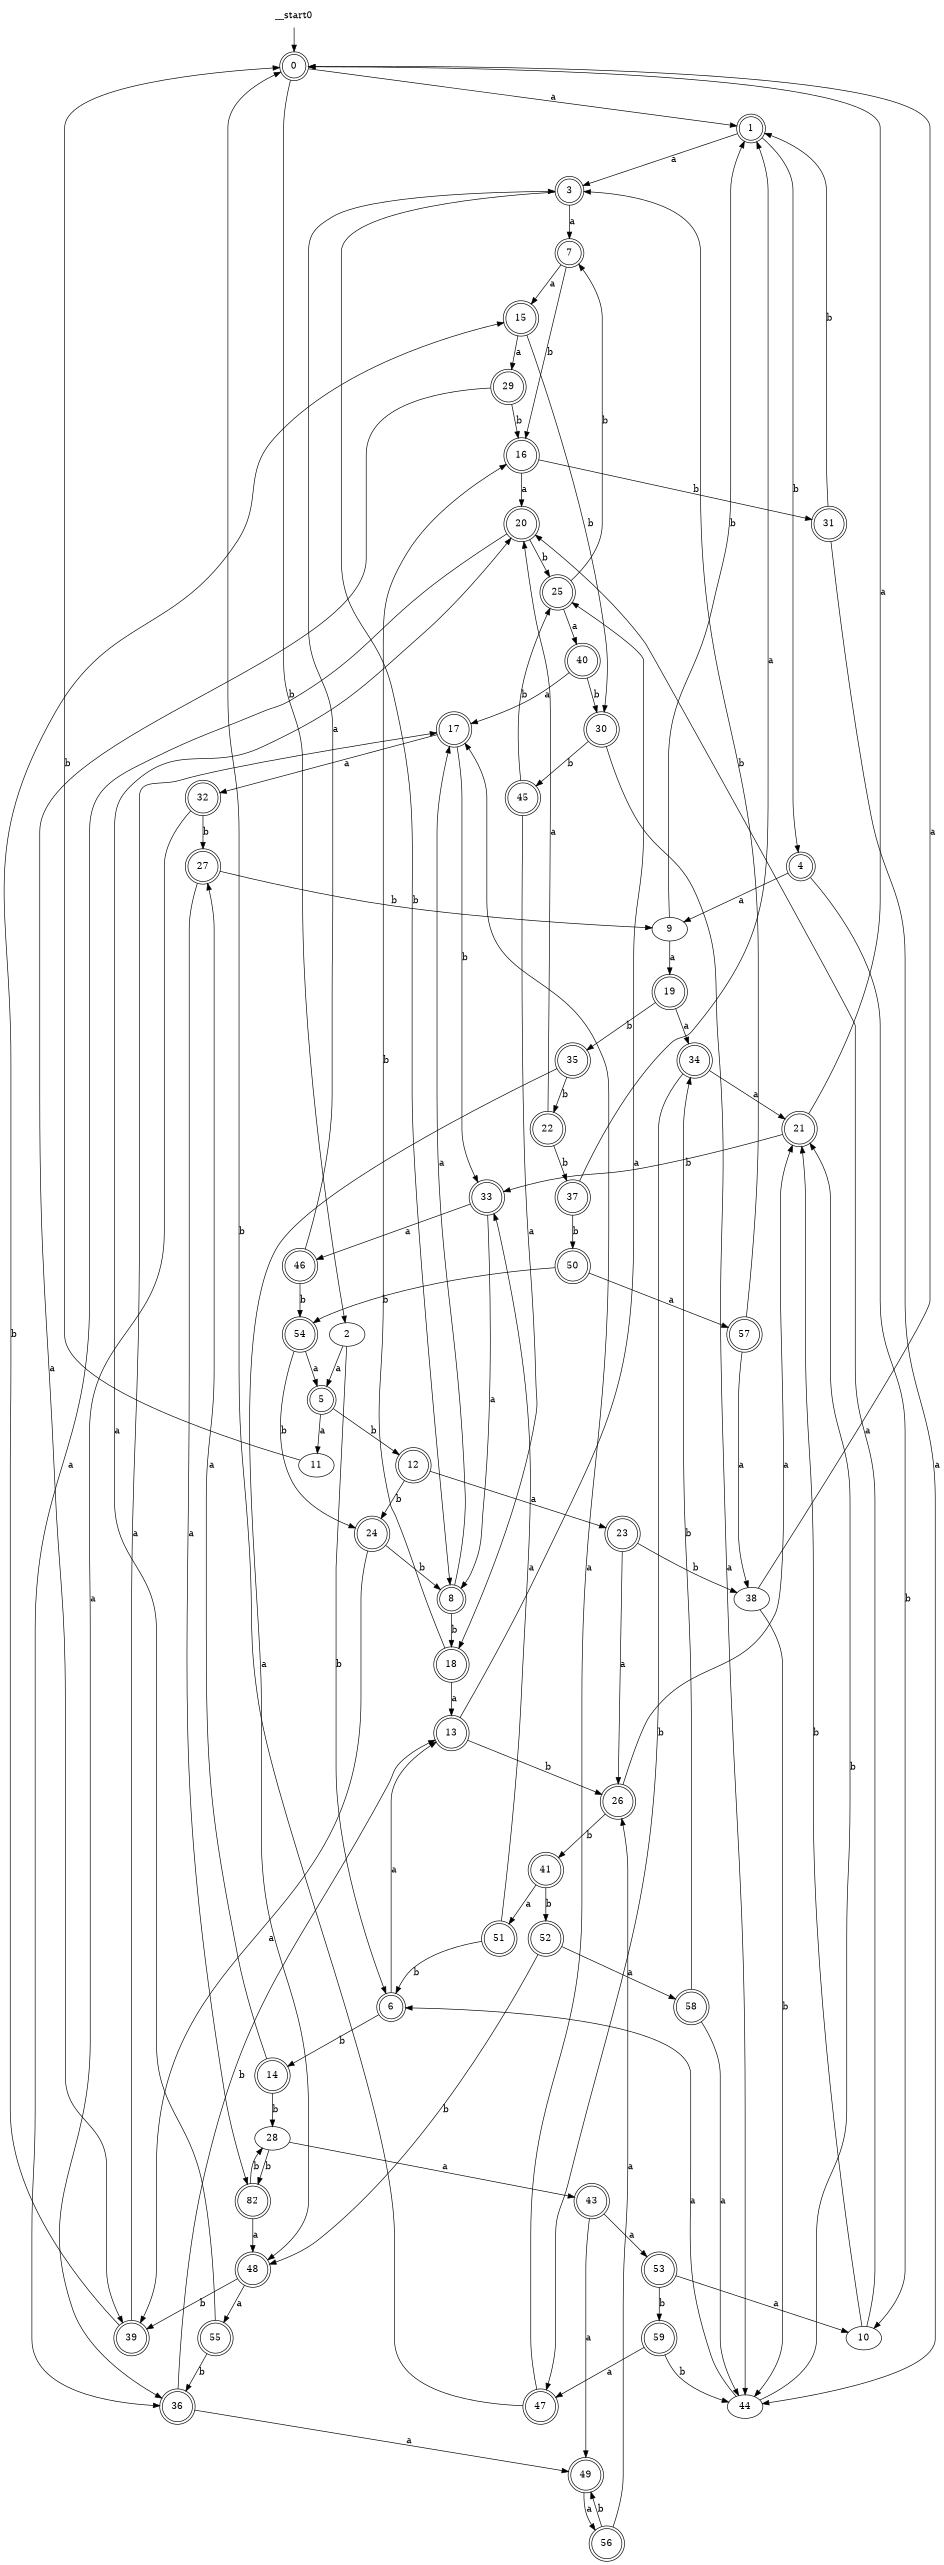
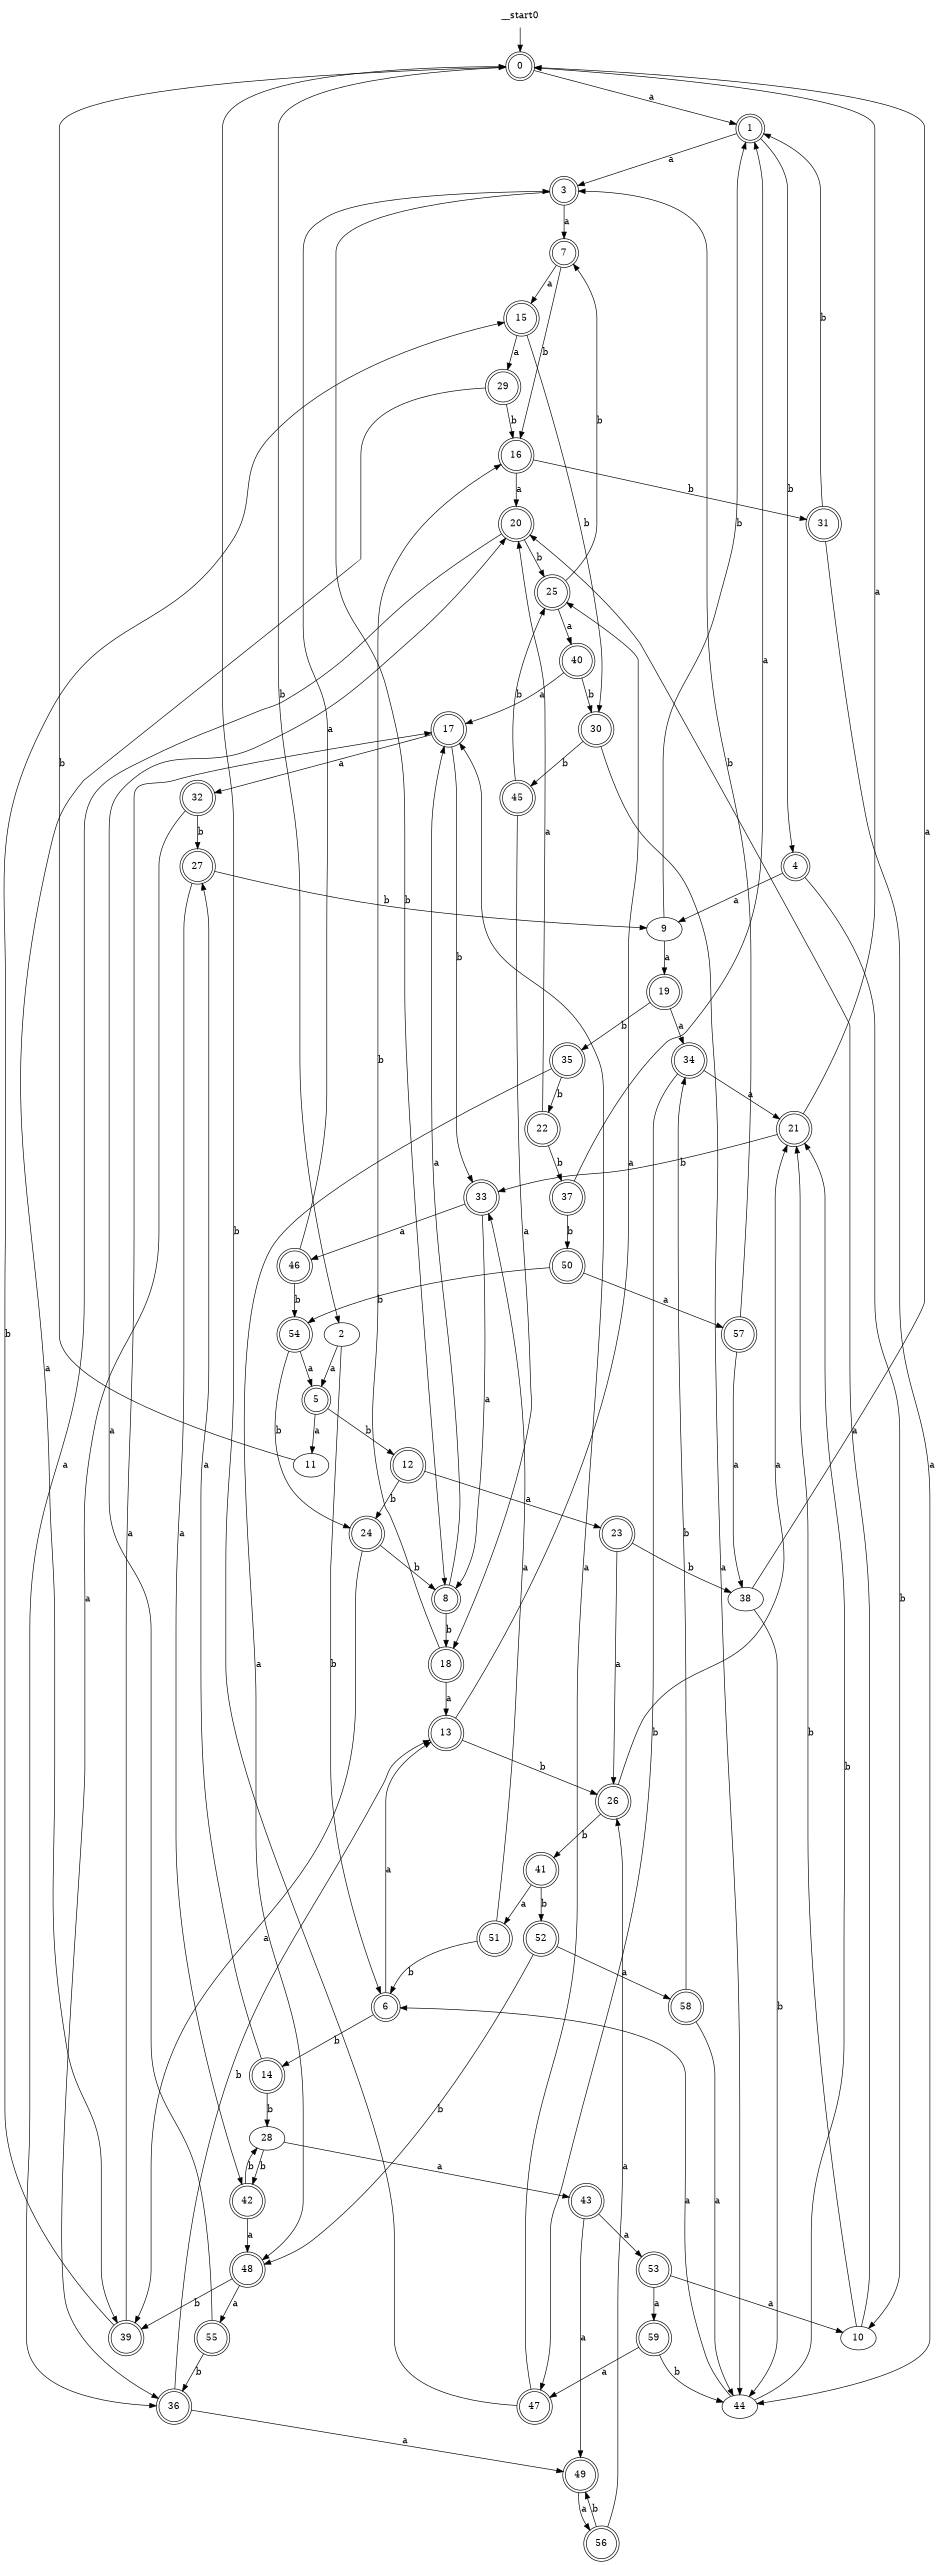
node "82": label "82" -> "42"
edge "53" -> "59": label "b" -> "a"
